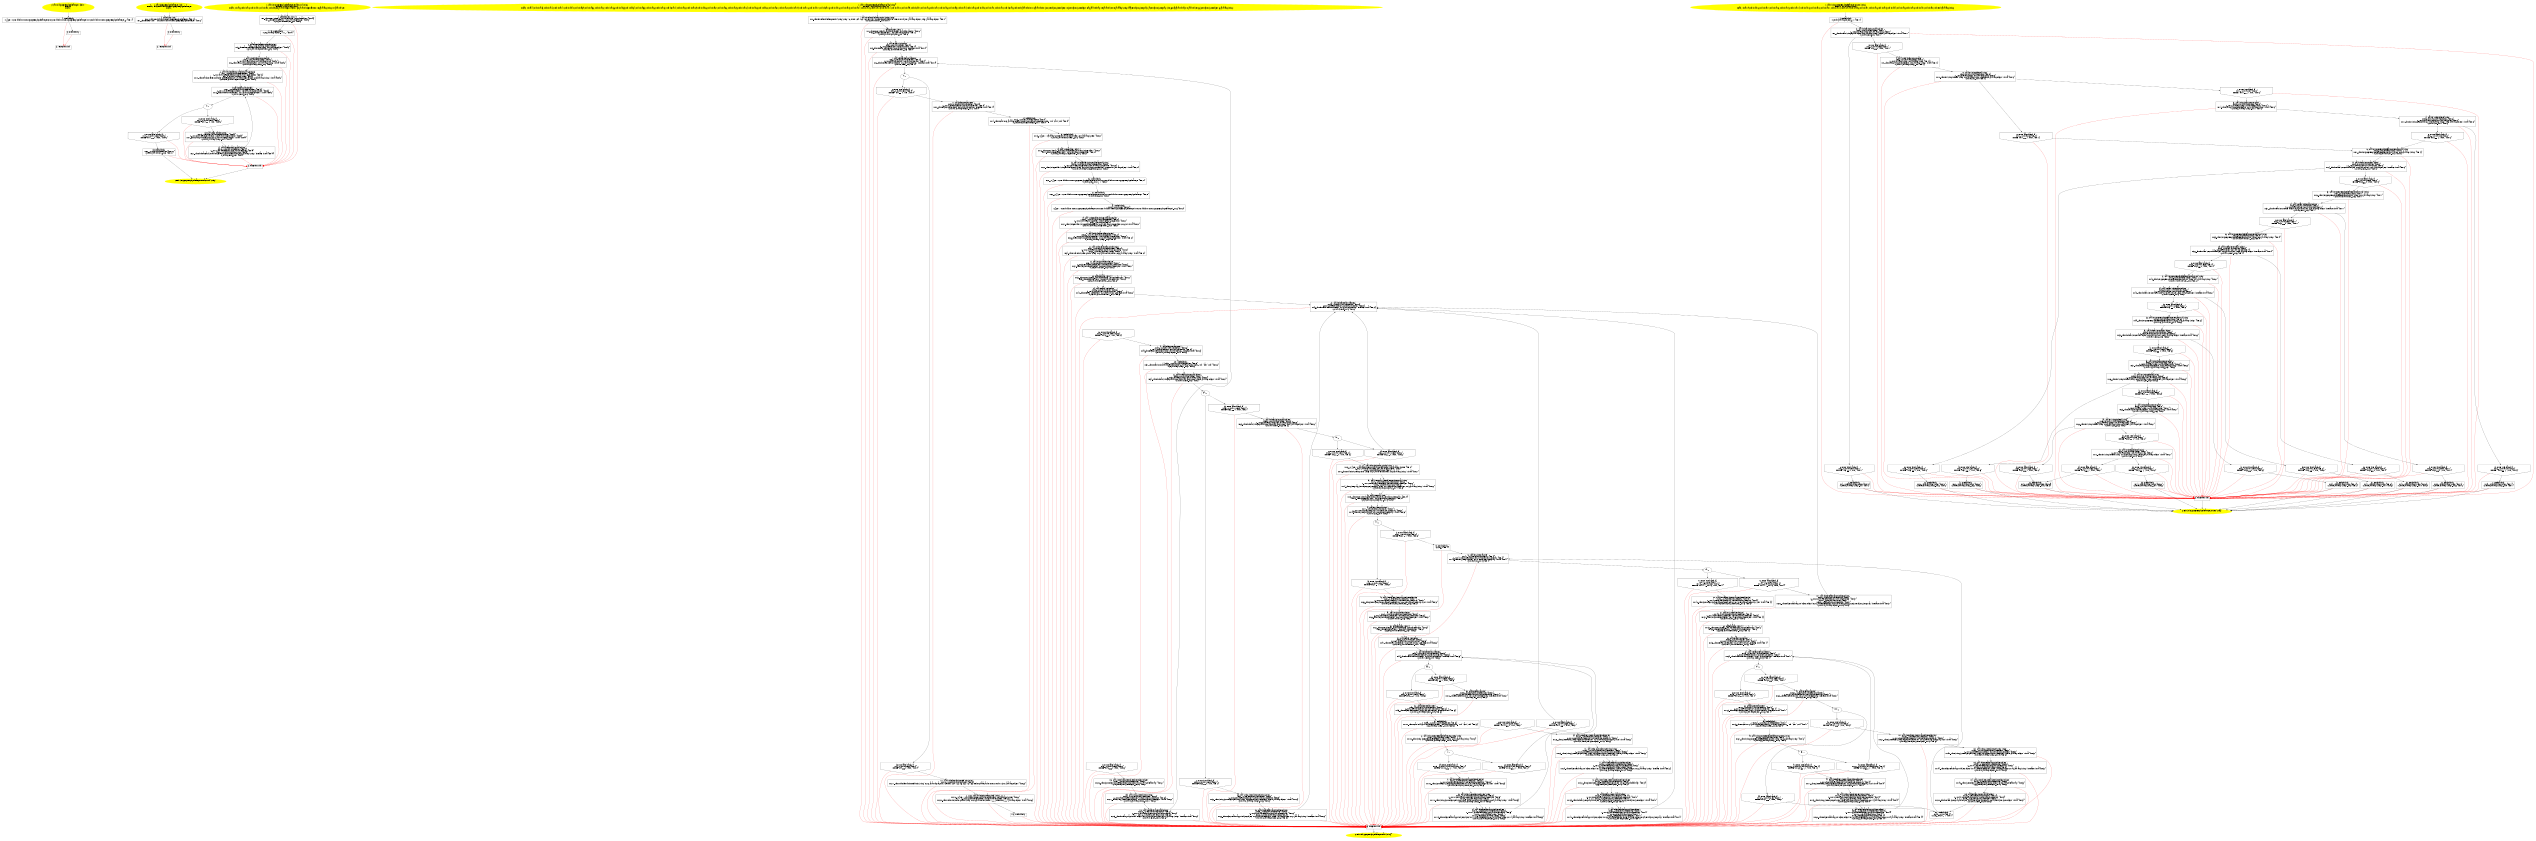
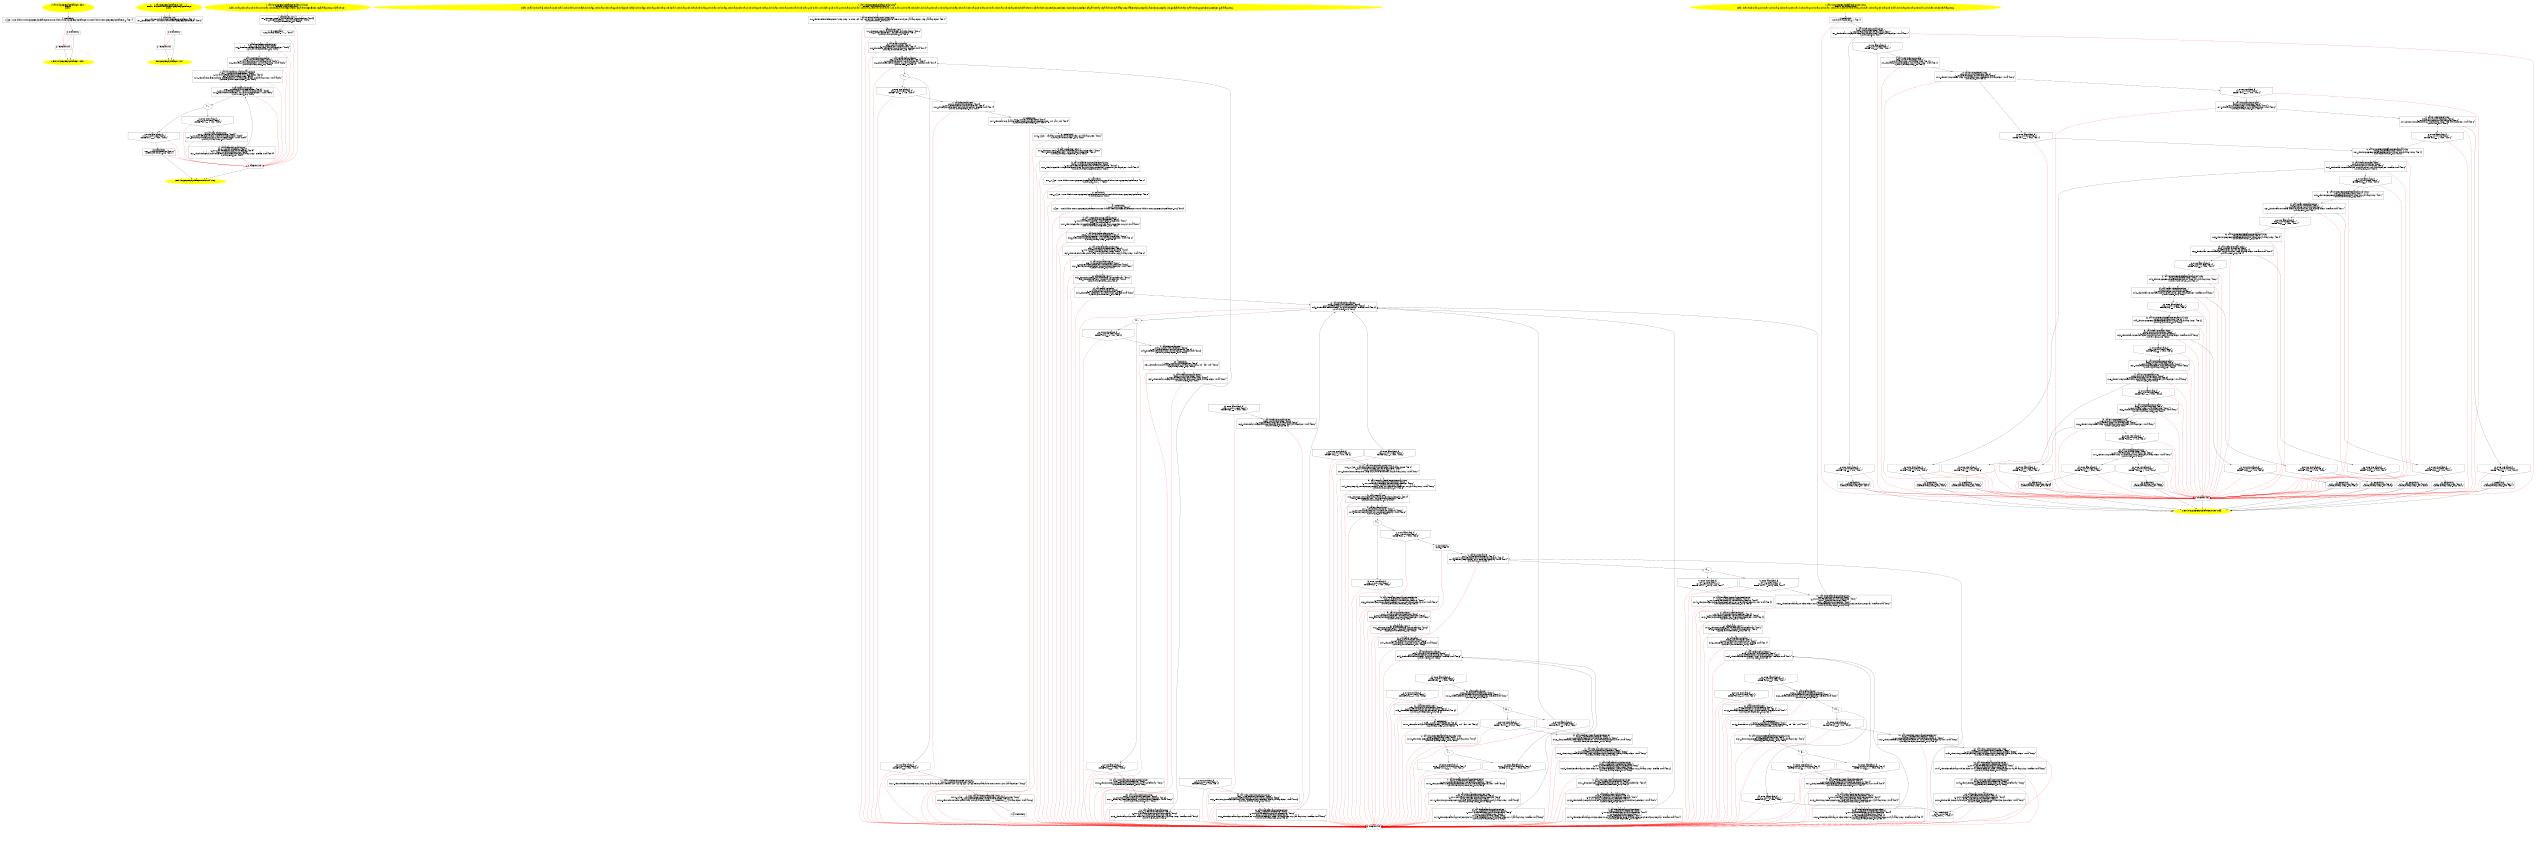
node "2: Exit void AcceptEmployedRateGet.<clinit>()": added
node "2: Exit AcceptEmployedRateGet.<init>()": added
node "28: +": added
node "34: +": removed
node "40: +": removed
node "55: +": removed
node "87: +": removed
node "68: +": added
node "2: Exit void AcceptEmployedRateGet.main(String[])": removed
